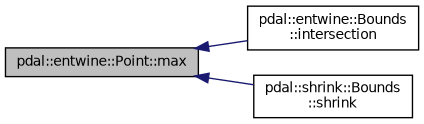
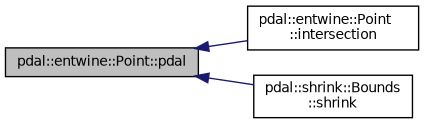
node "pdal::entwine::Bounds ::intersection": label "pdal::entwine::Bounds ::intersection" -> "pdal::entwine::Point ::intersection"
node "pdal::entwine::Point::max": label "pdal::entwine::Point::max" -> "pdal::entwine::Point::pdal"
